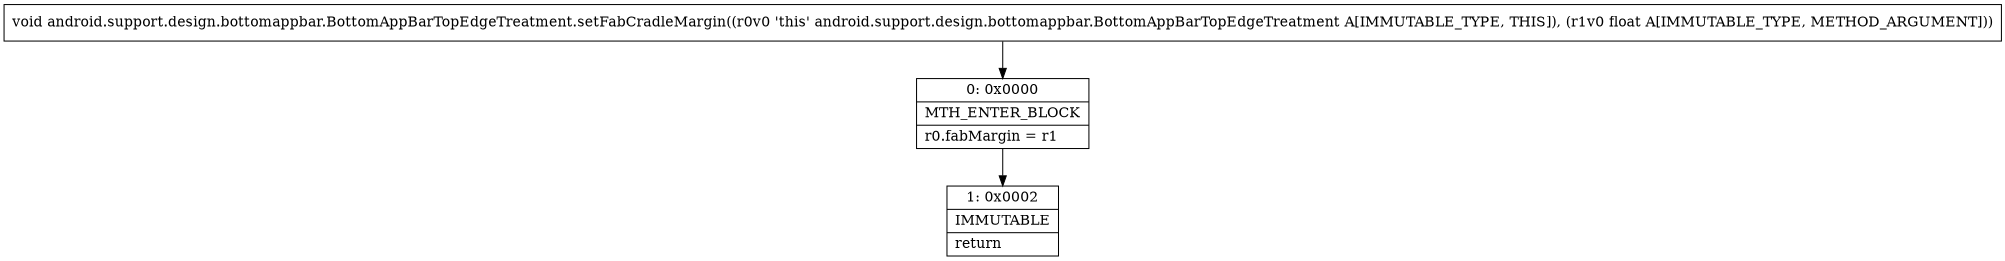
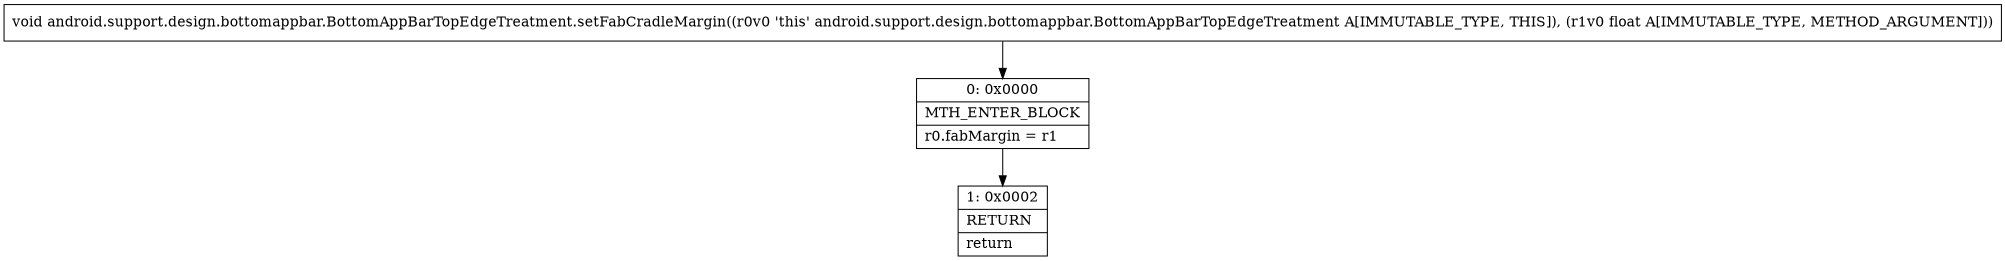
node "1: 0x0002": text "IMMUTABLE" -> "RETURN"
